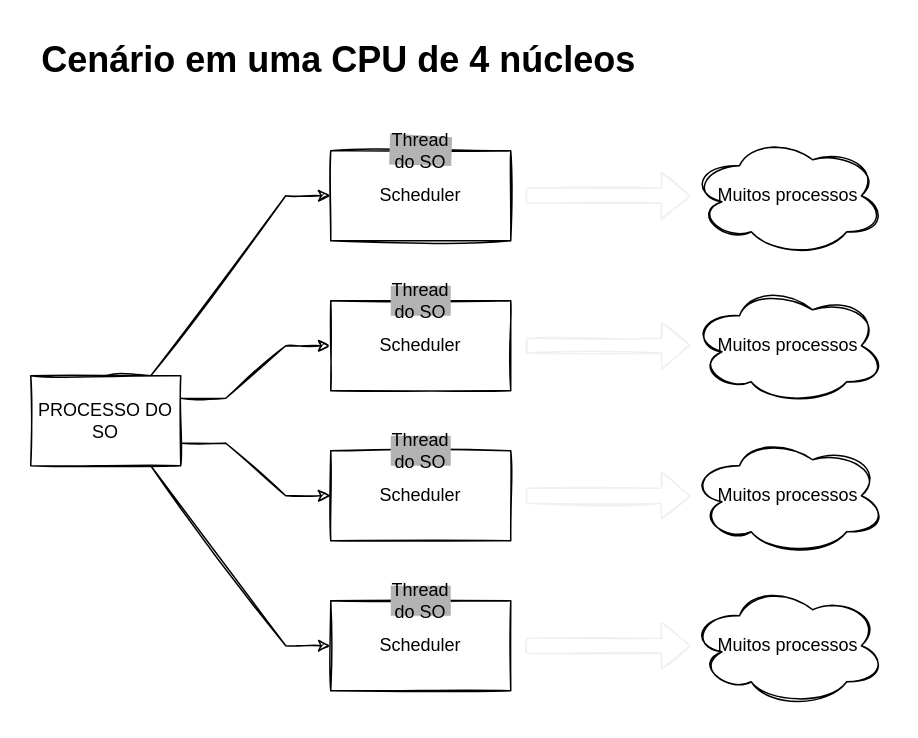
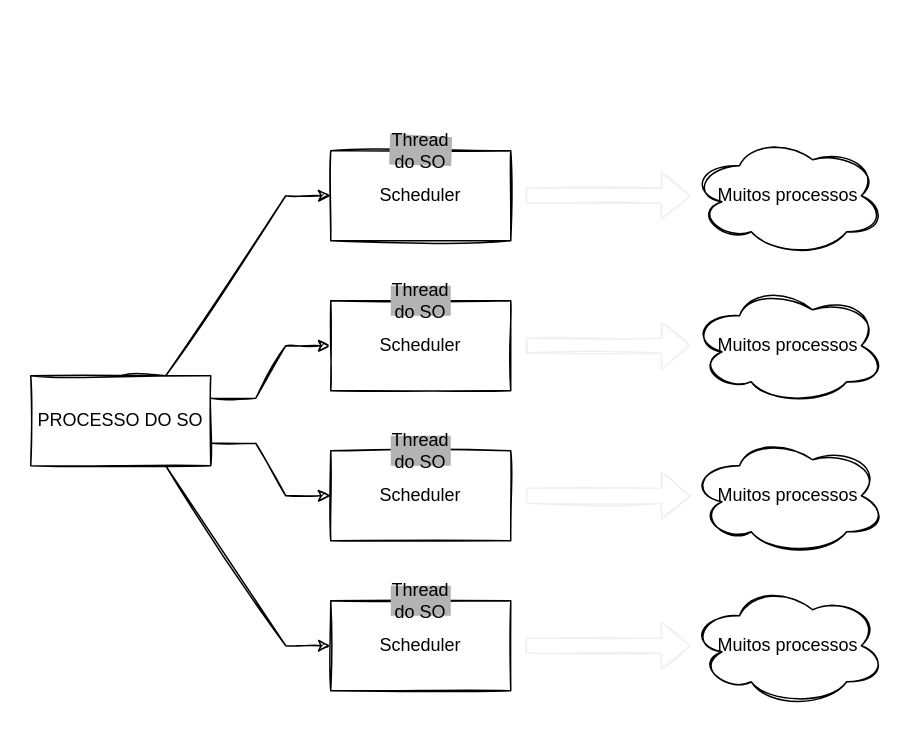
node "Cenário em uma CPU de 4 núcleos": removed
node "PROCESSO DO SO": size 150x90 -> 180x90
